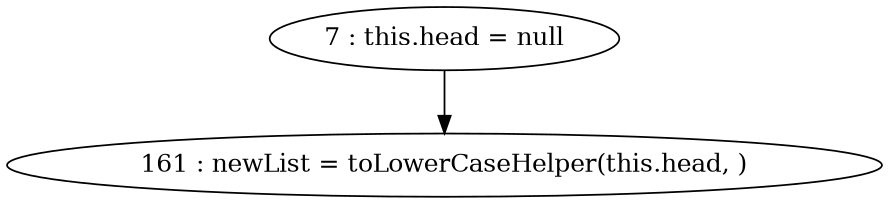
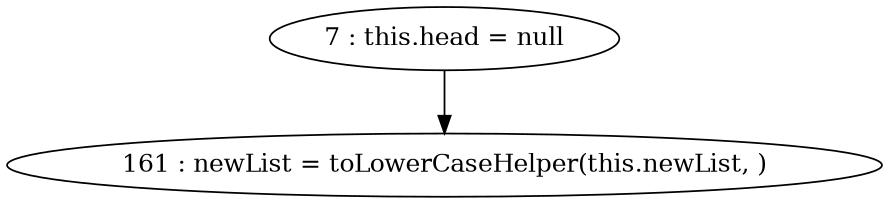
node "161 : newList = toLowerCaseHelper(this.head, )": label "161 : newList = toLowerCaseHelper(this.head, )" -> "161 : newList = toLowerCaseHelper(this.newList, )"
